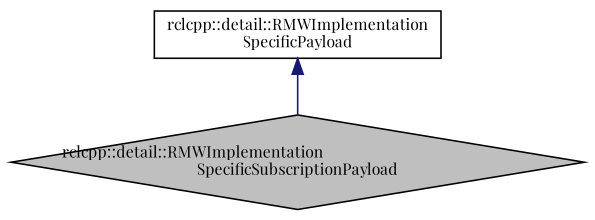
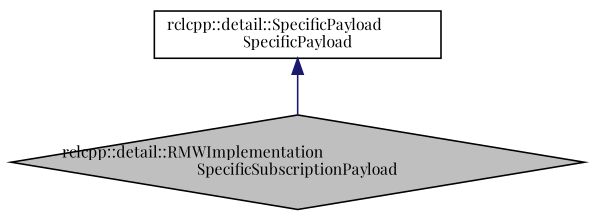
node "rclcpp::detail::RMWImplementation SpecificPayload": label "rclcpp::detail::RMWImplementation SpecificPayload" -> "rclcpp::detail::SpecificPayload SpecificPayload"
